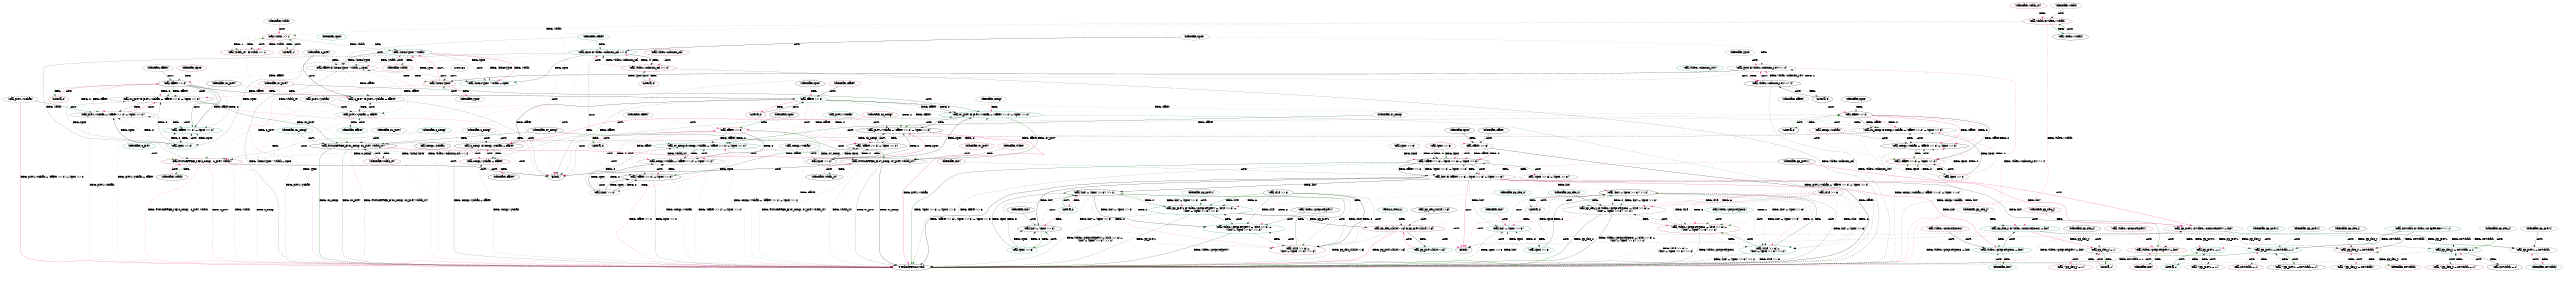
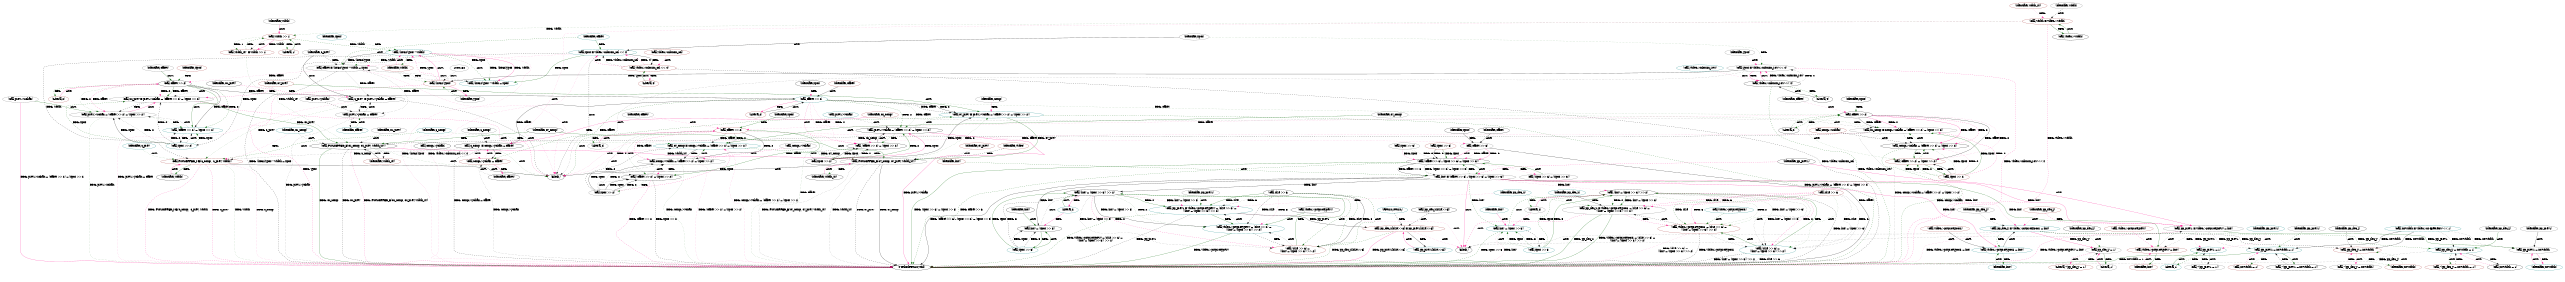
edge "(Call,cv_prev = prev->vChan + (offset >> 2) + (xpos >> 2))" -> "(Call,prev->vChan + (offset >> 2) + (xpos >> 2))": removed, label "CFG:"
node "(Call,*(pp_dec_y + 1))": label "(Call,*(pp_dec_y + 1))" -> "(Literal,*(pp_dec_y + 1))"
